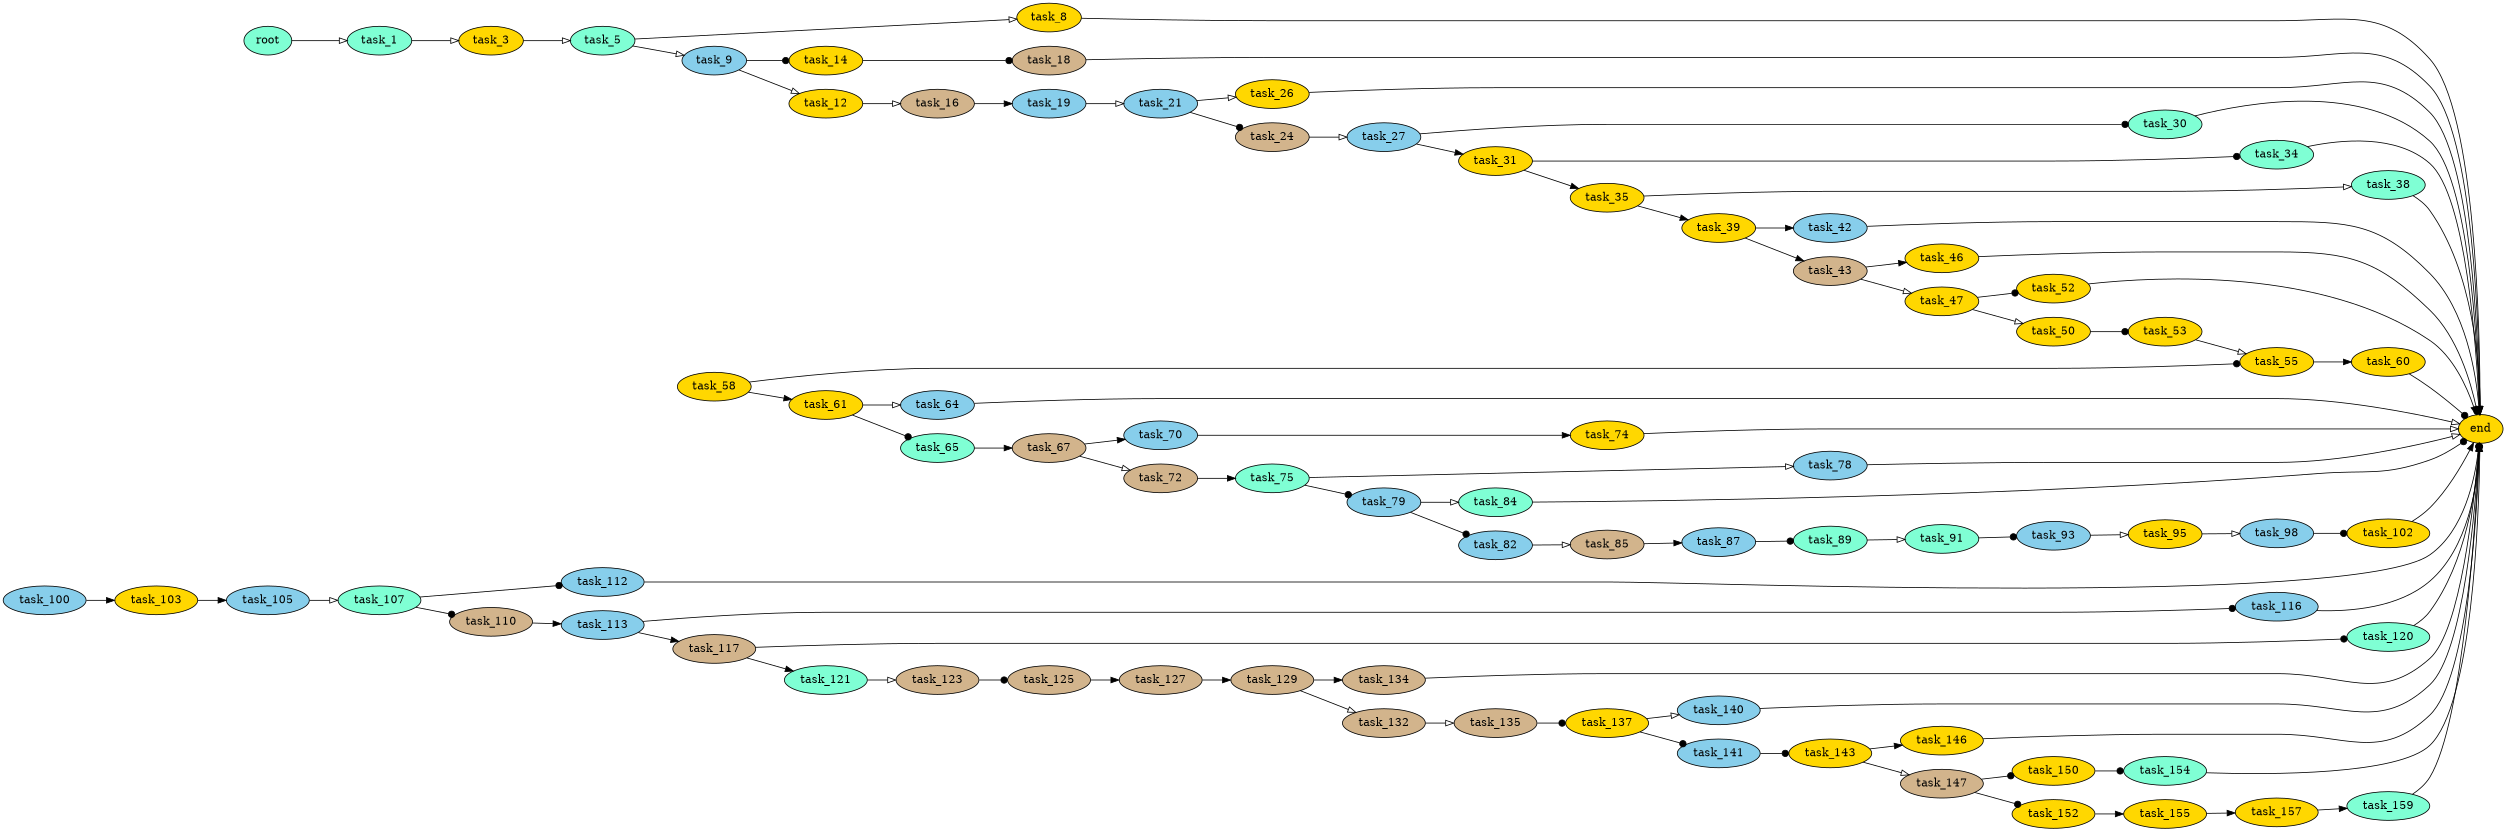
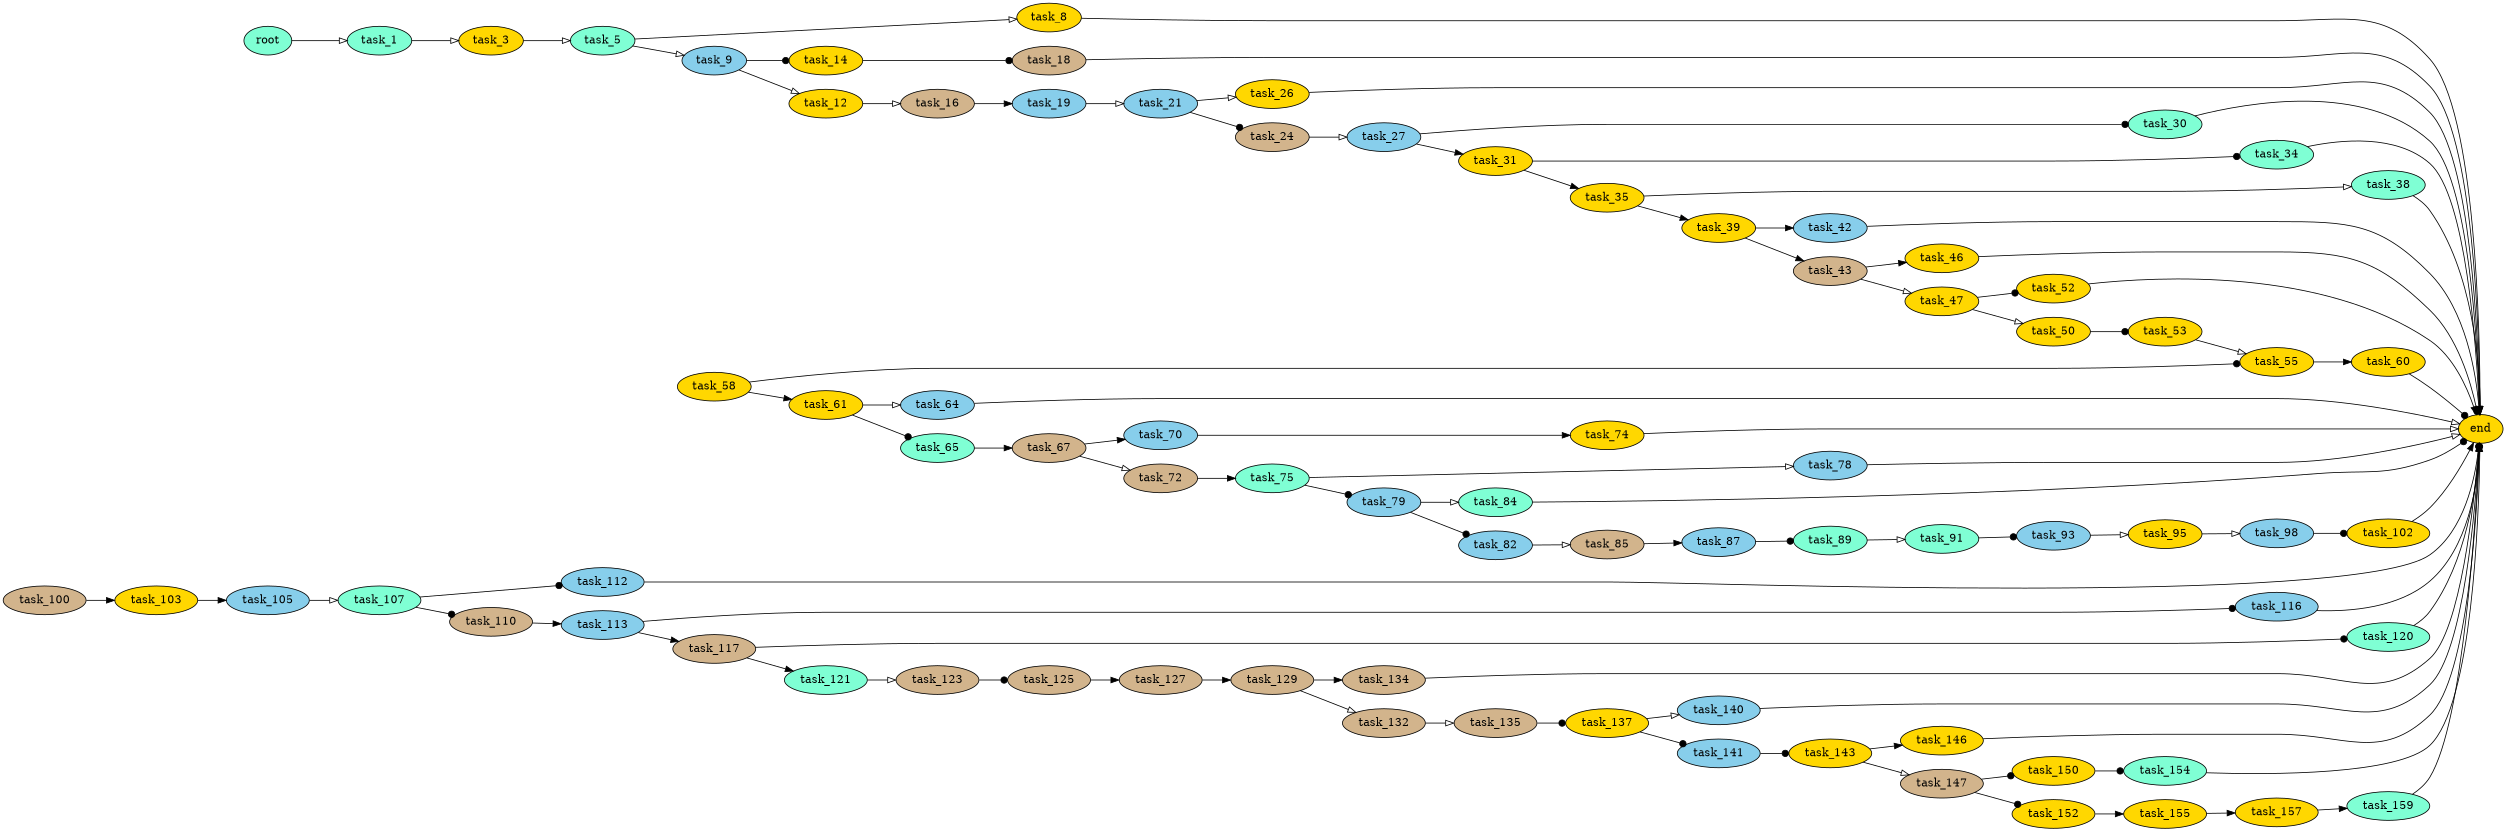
node "task_100": fillcolor skyblue -> tan
